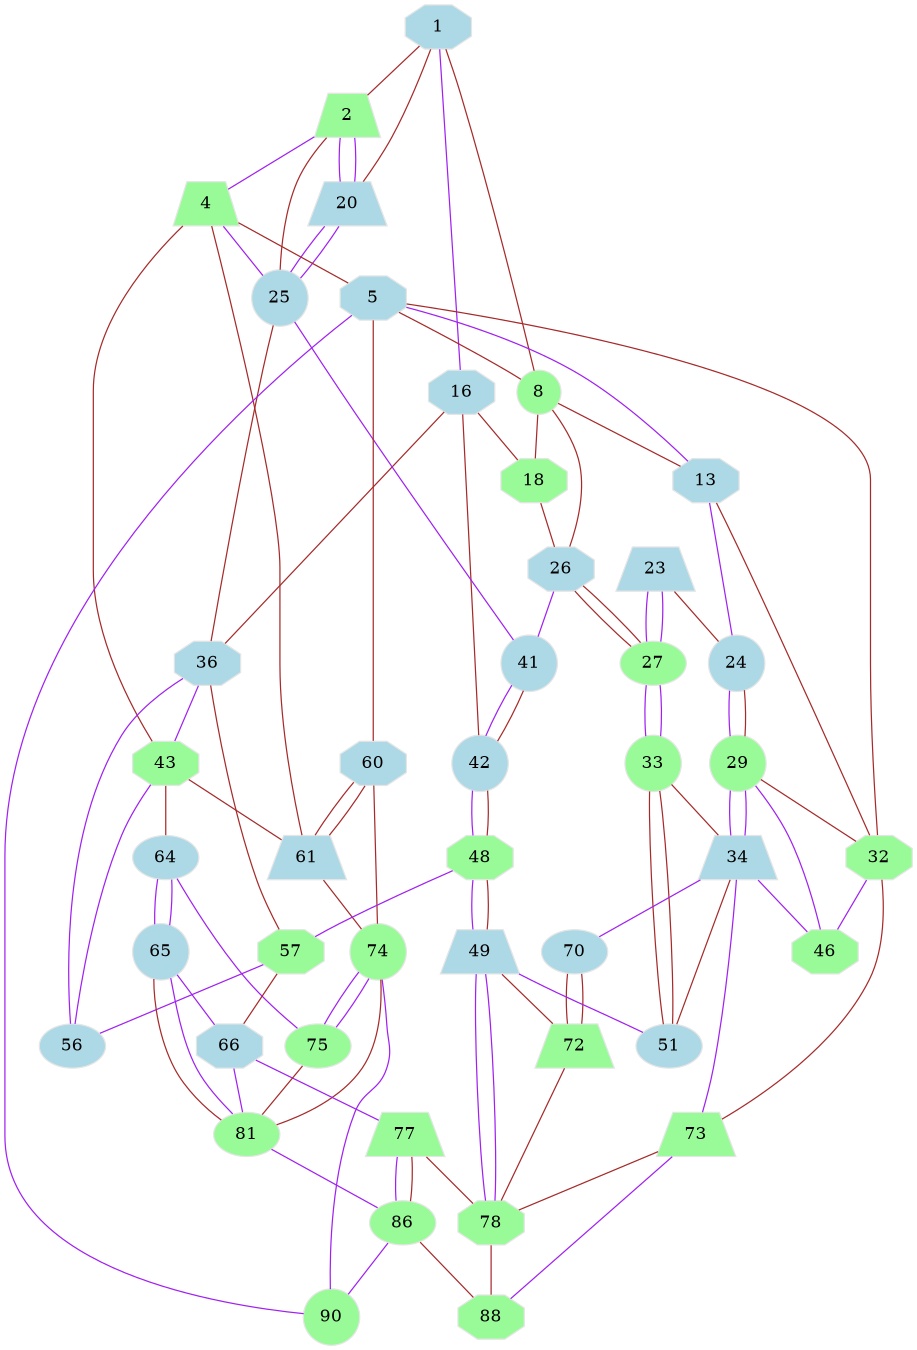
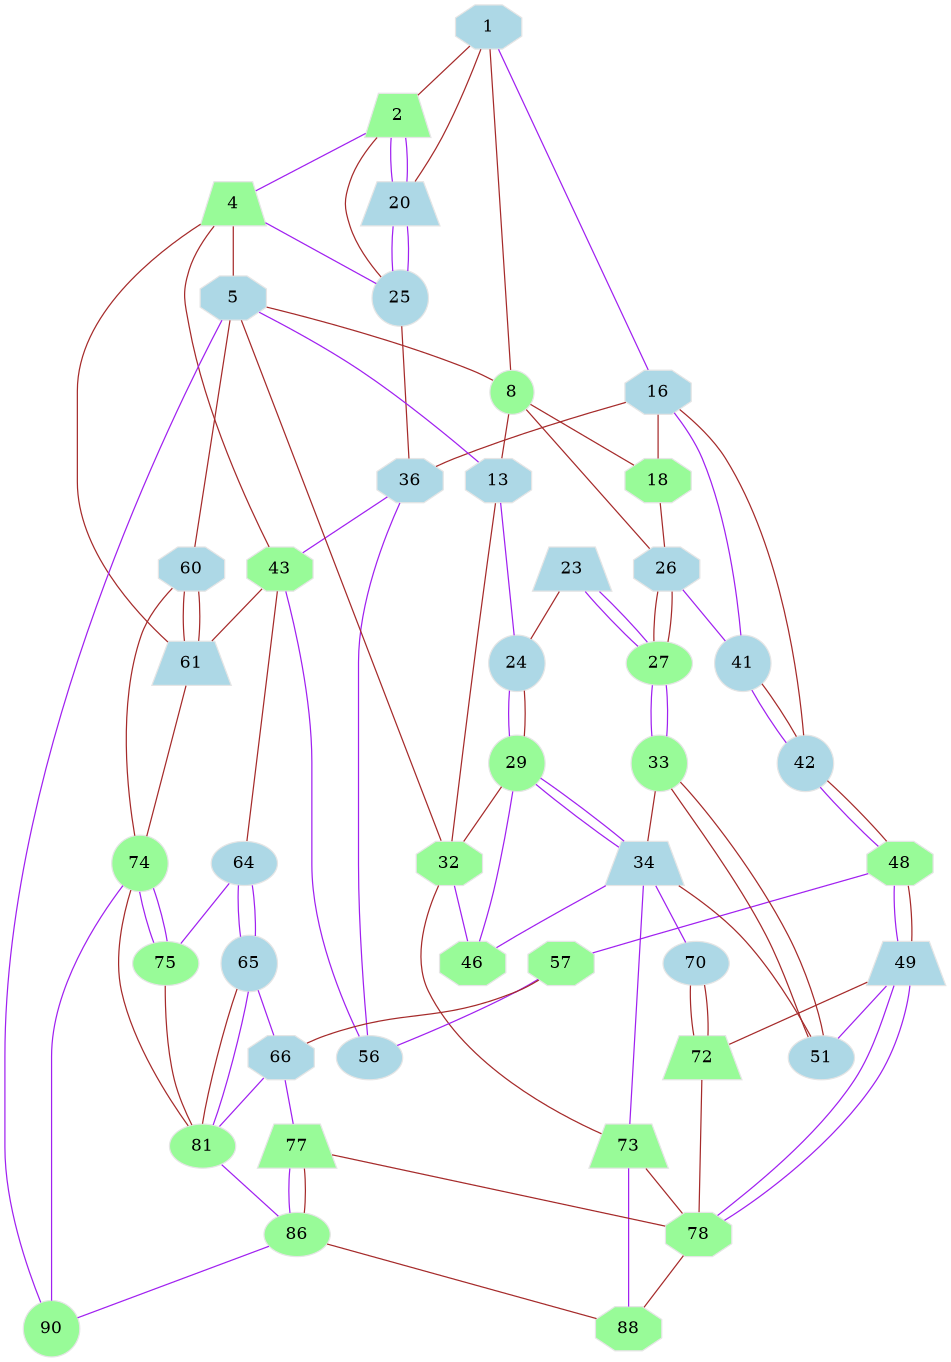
edge "25" -- "41": now "16" -- "41"
edge "36" -- "57": removed
